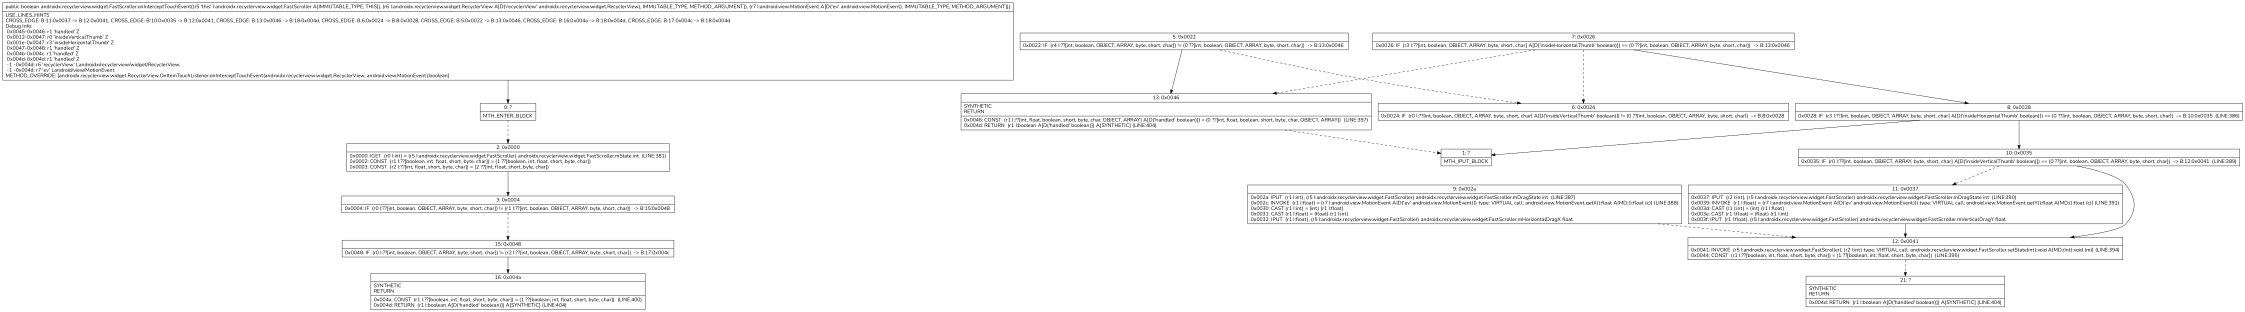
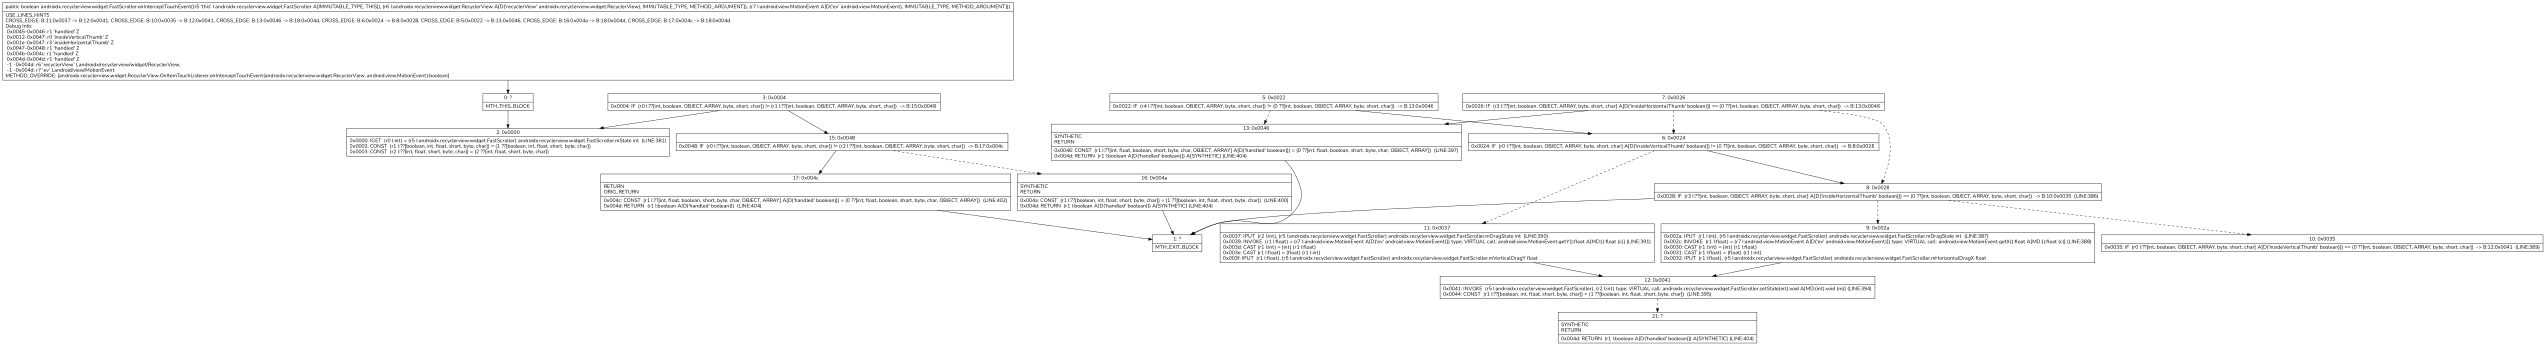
edge "5: 0x0022" -> "13: 0x0046": style solid -> dashed
edge "7: 0x0026" -> "13: 0x0046": style dashed -> solid
edge "7: 0x0026" -> "8: 0x0028": style solid -> dashed
edge "5: 0x0022" -> "6: 0x0024": style dashed -> solid
node "0: ?": text "MTH_ENTER_BLOCK" -> "MTH_THIS_BLOCK"
edge "0: ?" -> "2: 0x0000": style dashed -> solid
edge "8: 0x0028" -> "10: 0x0035": style solid -> dashed
edge "13: 0x0046" -> "1: ?": style dashed -> solid
node "1: ?": text "MTH_IPUT_BLOCK" -> "MTH_EXIT_BLOCK"
edge "6: 0x0024" -> "8: 0x0028": added
edge "10: 0x0035" -> "11: 0x0037": now "6: 0x0024" -> "11: 0x0037"
edge "2: 0x0000" -> "3: 0x0004": reversed
node "17: 0x004c": added
edge "10: 0x0035" -> "12: 0x0041": removed
edge "8: 0x0028" -> "9: 0x002a": added
edge "16: 0x004a" -> "1: ?": added
edge "3: 0x0004" -> "15: 0x0048": style dashed -> solid
edge "9: 0x002a" -> "12: 0x0041": style dashed -> solid
edge "15: 0x0048" -> "16: 0x004a": style solid -> dashed
